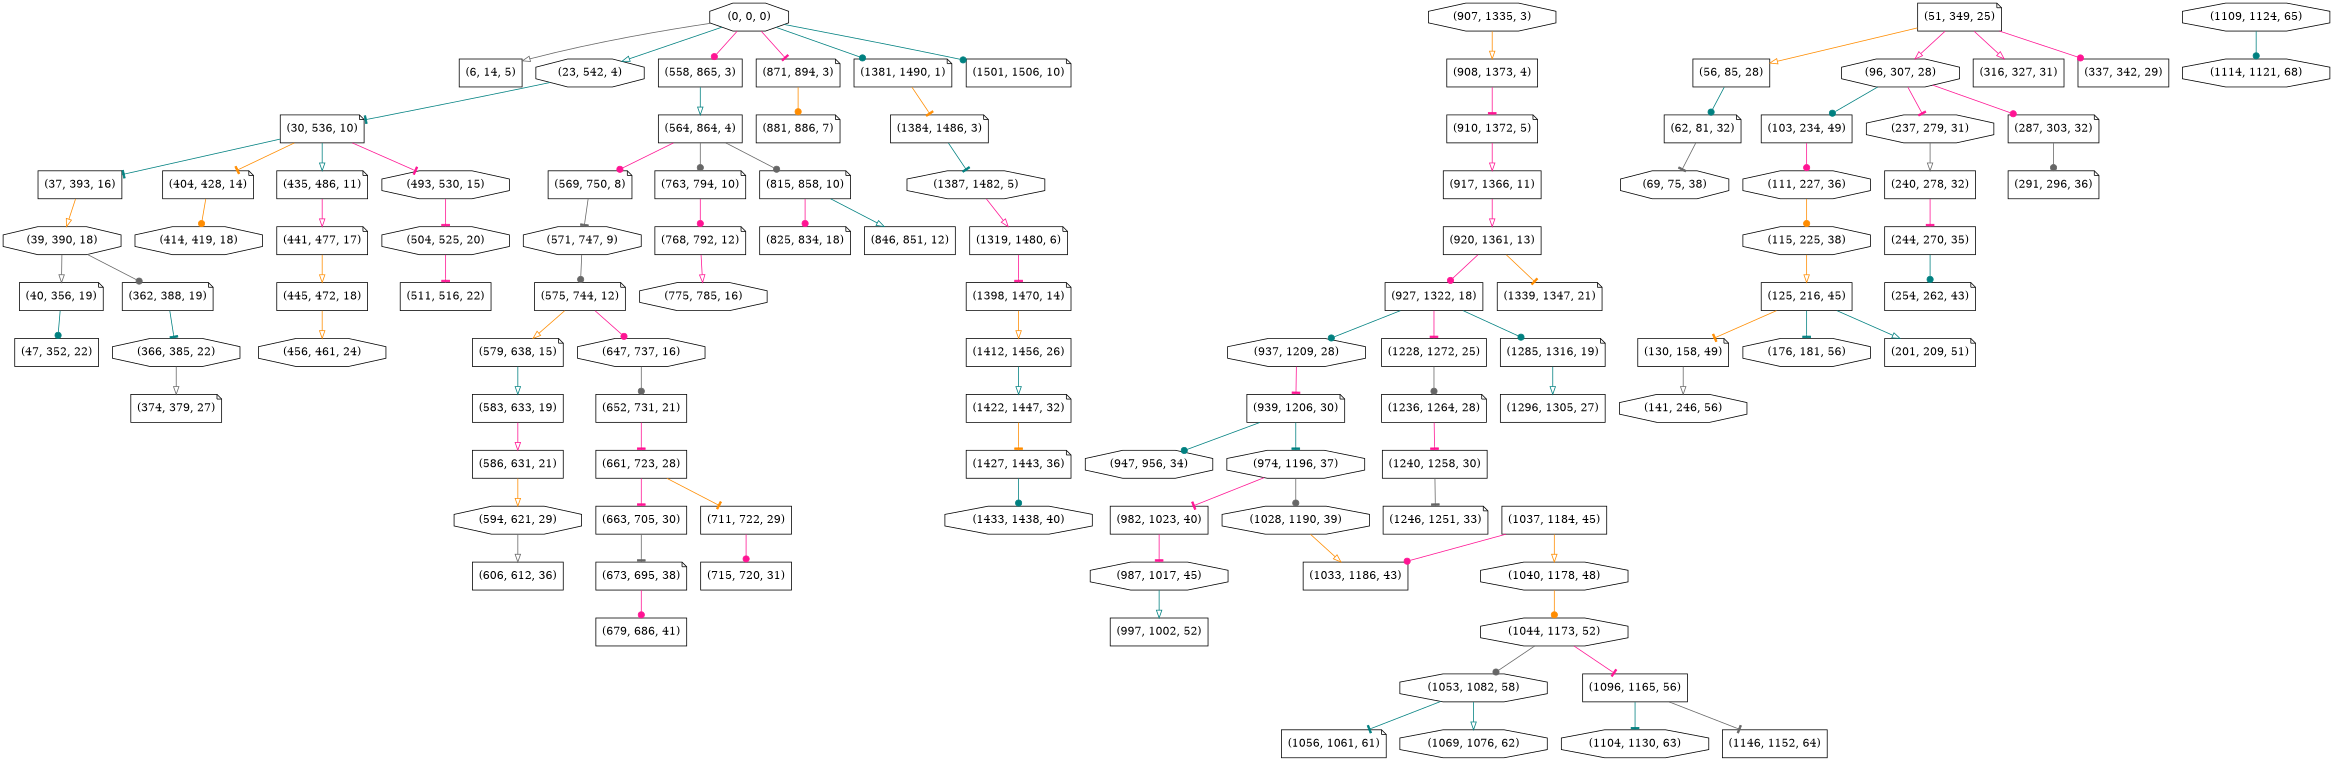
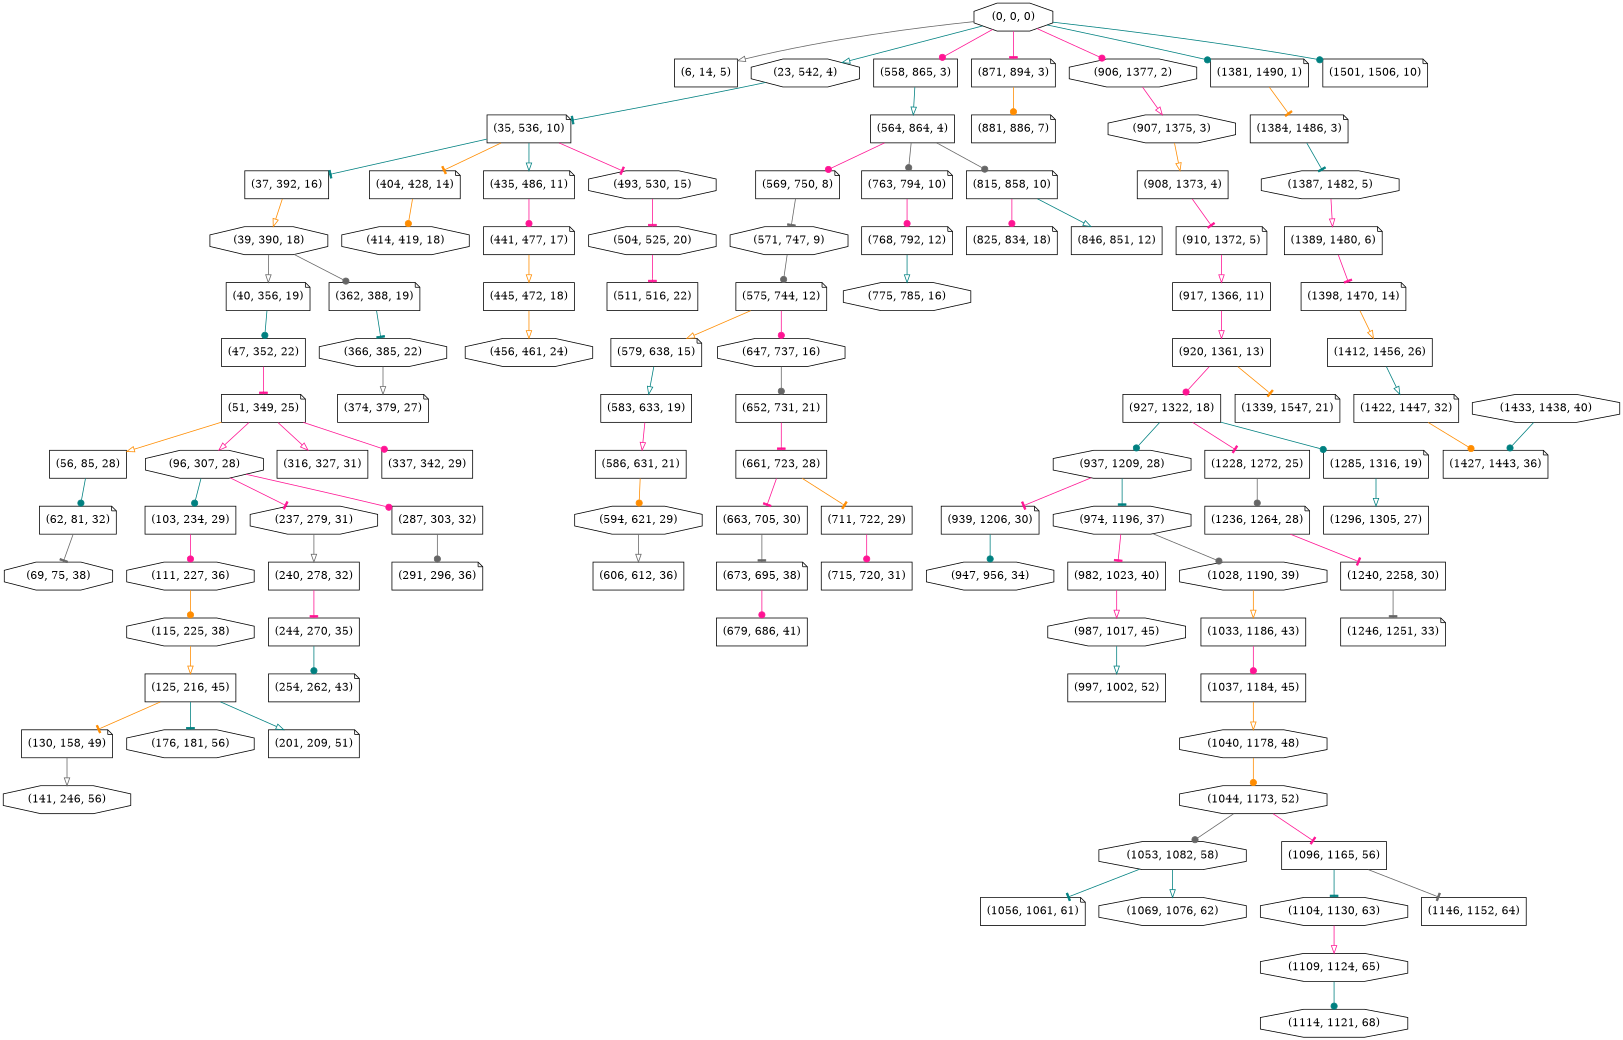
node "(907, 1335, 3)": label "(907, 1335, 3)" -> "(907, 1375, 3)"
node "(906, 1377, 2)": added
node "(30, 536, 10)": label "(30, 536, 10)" -> "(35, 536, 10)"
node "(103, 234, 49)": label "(103, 234, 49)" -> "(103, 234, 29)"
node "(287, 303, 32)": shape note -> box
node "(37, 393, 16)": label "(37, 393, 16)" -> "(37, 392, 16)"
edge "(435, 486, 11)" -> "(441, 477, 17)": arrowhead onormal -> dot
node "(1319, 1480, 6)": label "(1319, 1480, 6)" -> "(1389, 1480, 6)"
edge "(768, 792, 12)" -> "(775, 785, 16)": color deeppink -> teal
node "(1339, 1347, 21)": label "(1339, 1347, 21)" -> "(1339, 1547, 21)"
edge "(47, 352, 22)" -> "(51, 349, 25)": added
edge "(1422, 1447, 32)" -> "(1427, 1443, 36)": arrowhead tee -> dot
edge "(939, 1206, 30)" -> "(974, 1196, 37)": now "(937, 1209, 28)" -> "(974, 1196, 37)"
node "(1240, 1258, 30)": label "(1240, 1258, 30)" -> "(1240, 2258, 30)"
edge "(586, 631, 21)" -> "(594, 621, 29)": arrowhead onormal -> dot
edge "(1427, 1443, 36)" -> "(1433, 1438, 40)": reversed
edge "(982, 1023, 40)" -> "(987, 1017, 45)": arrowhead tee -> onormal
edge "(1037, 1184, 45)" -> "(1033, 1186, 43)": reversed
edge "(1104, 1130, 63)" -> "(1109, 1124, 65)": added
